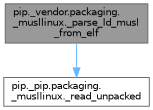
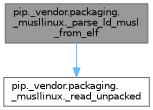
node "pip._pip.packaging. _musllinux._read_unpacked": label "pip._pip.packaging. _musllinux._read_unpacked" -> "pip._vendor.packaging. _musllinux._read_unpacked"
